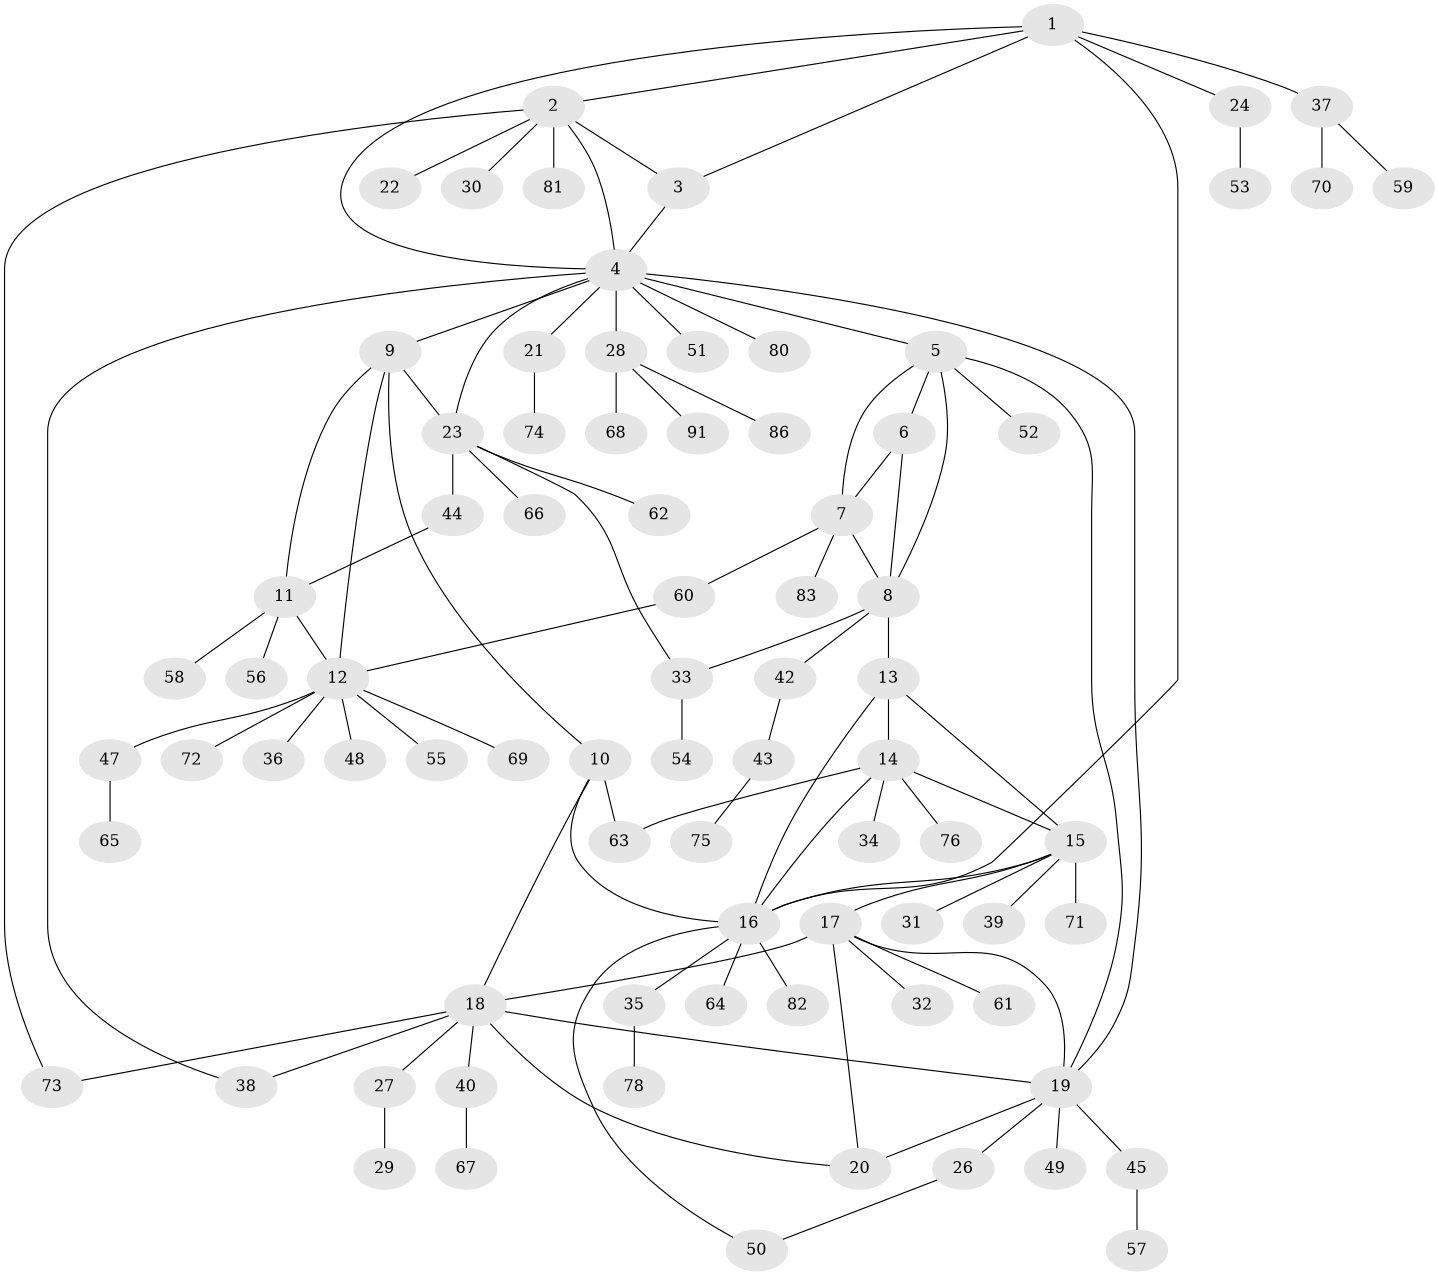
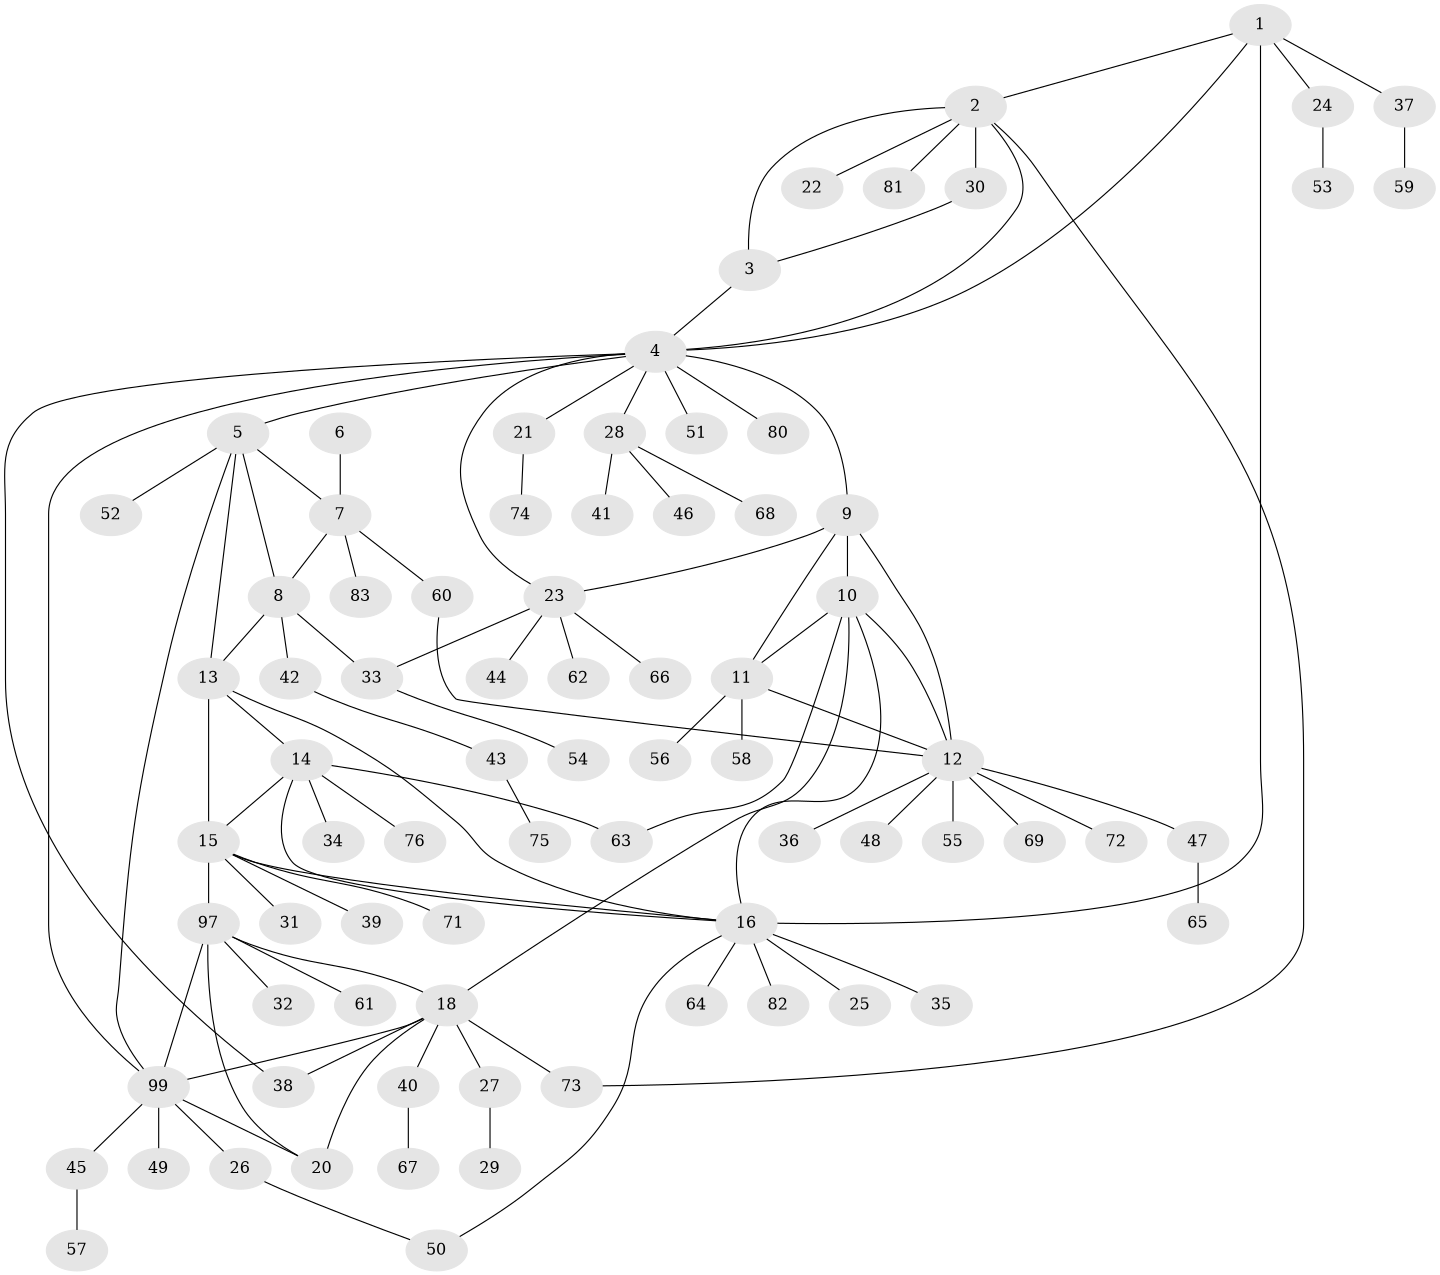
edge "1" -- "3": now "30" -- "3"
node "70": removed
edge "5" -- "6": now "5" -- "13"
node "91": label "91" -> "41"
node "86": label "86" -> "46"
edge "6" -- "8": removed
edge "44" -- "11": now "10" -- "11"
edge "10" -- "12": added
node "17": label "17" -> "97"
node "25": added
node "78": removed
node "19": label "19" -> "99"
